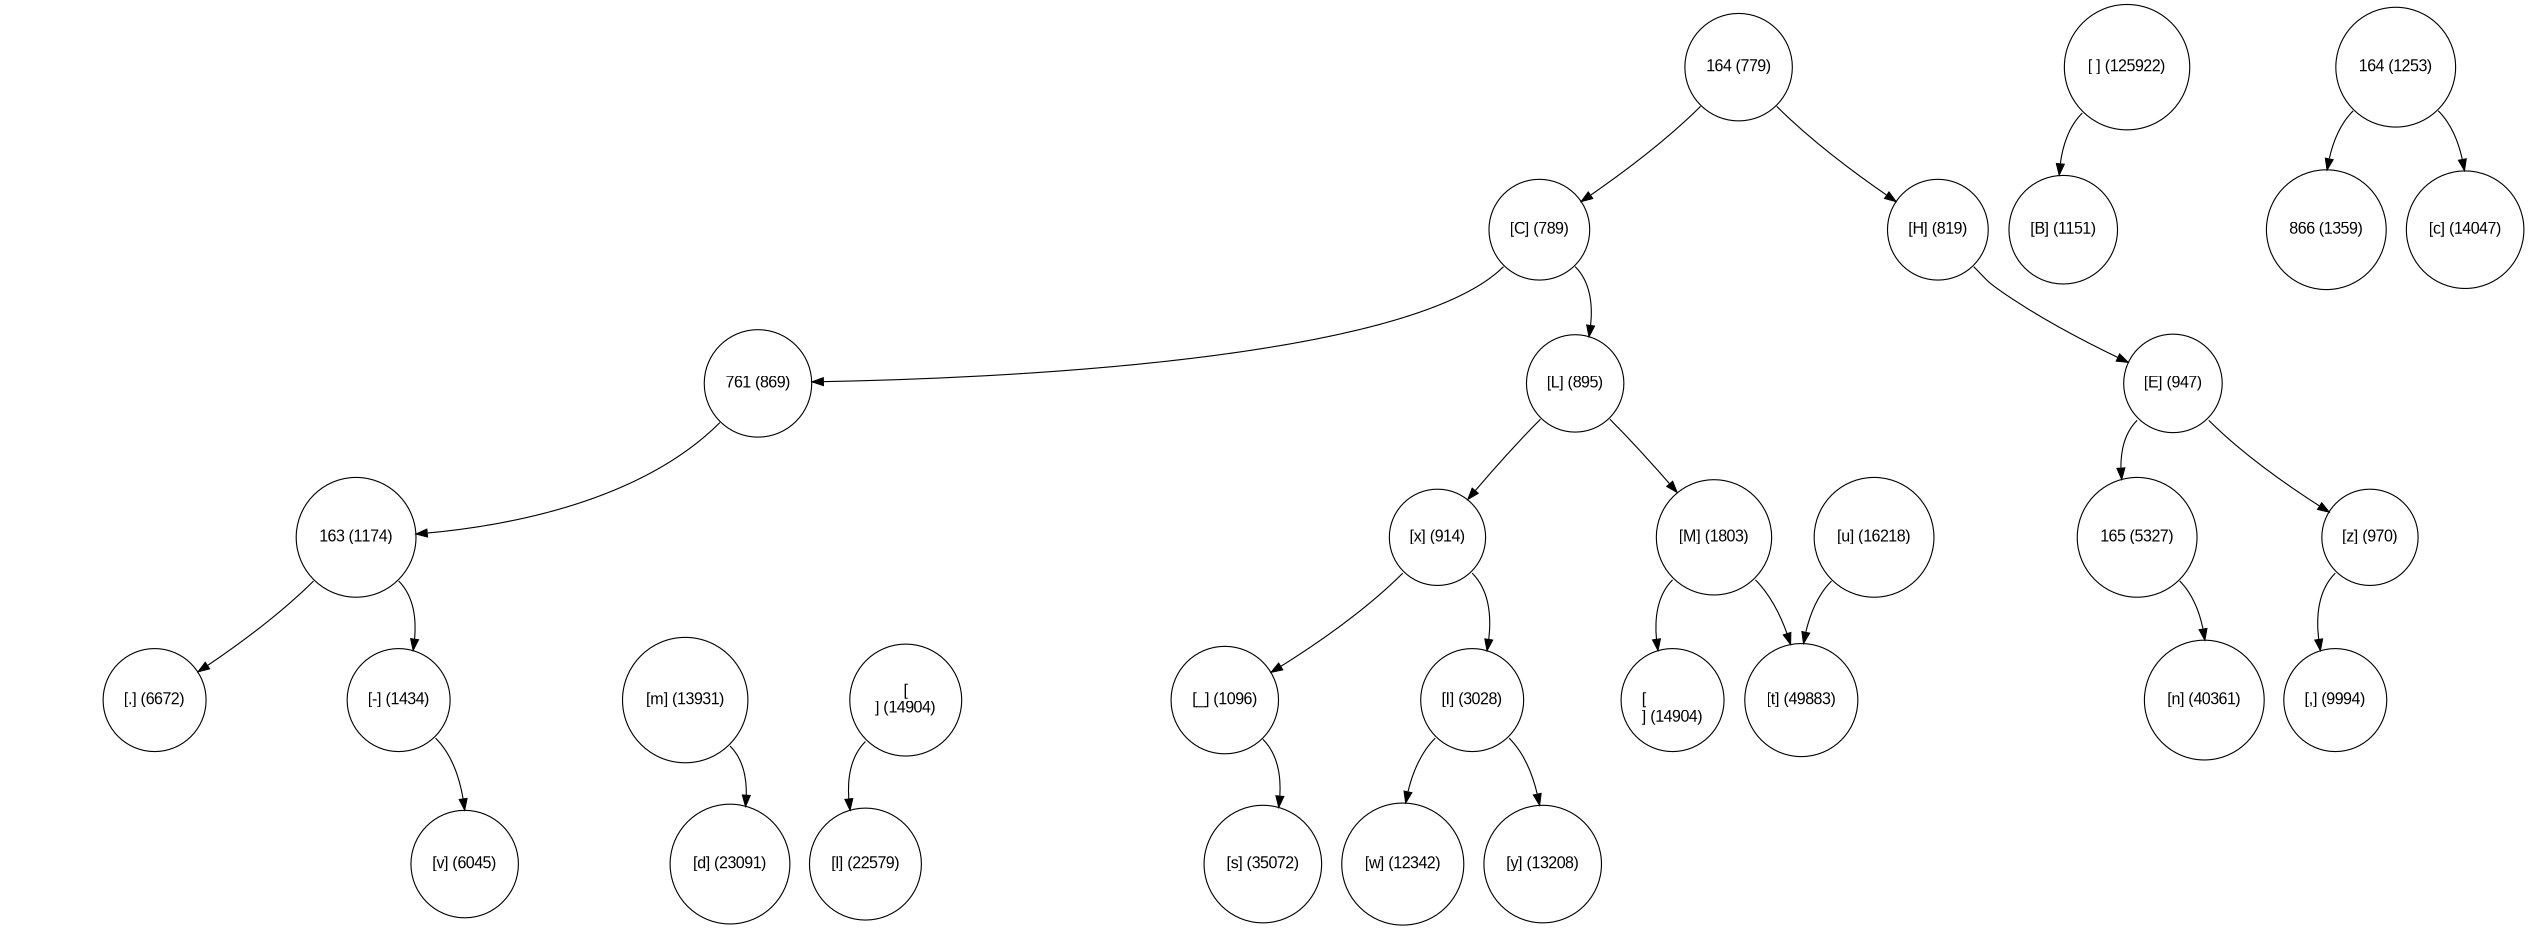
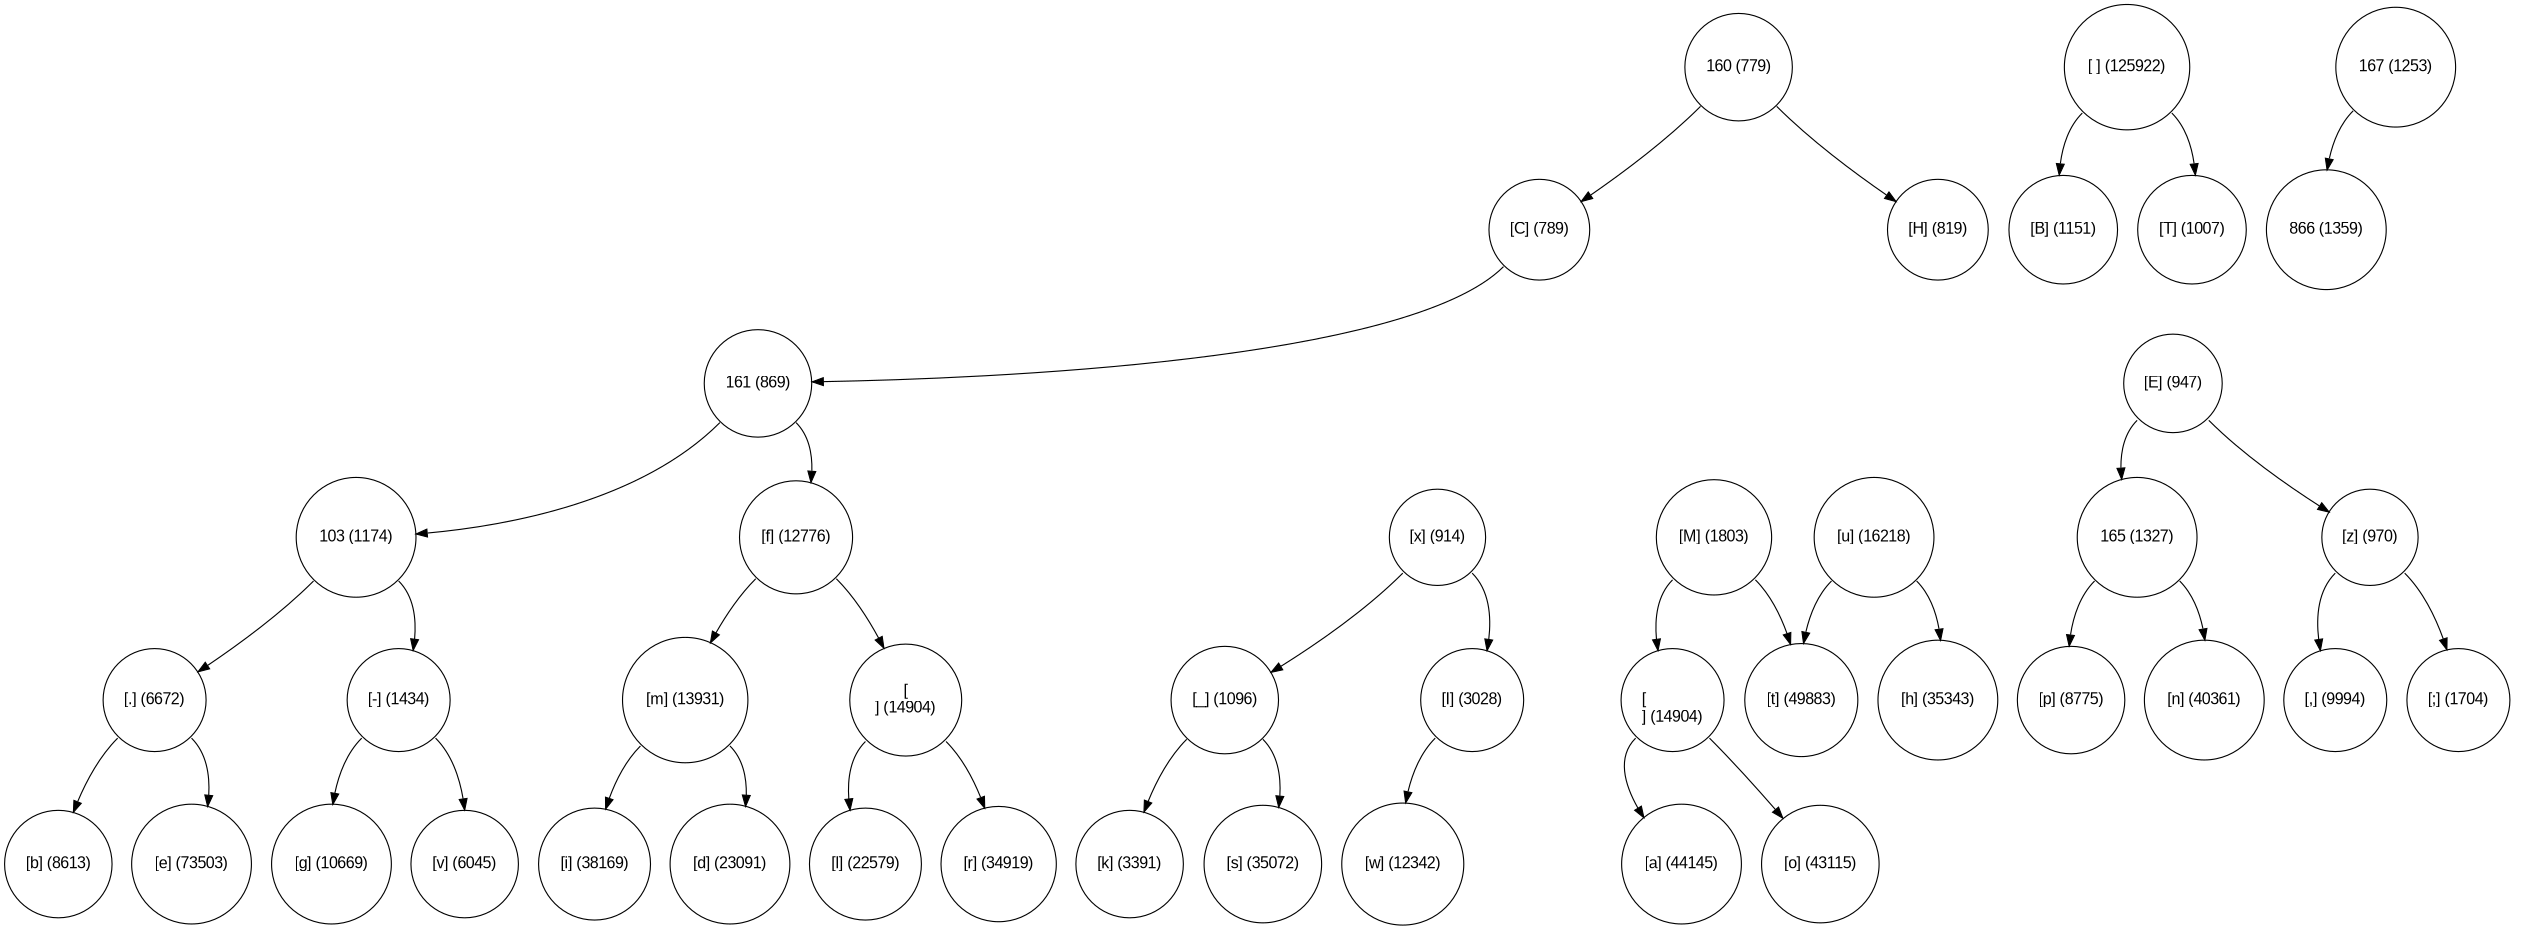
node "164 (779)": label "164 (779)" -> "160 (779)"
node "164 (1253)": label "164 (1253)" -> "167 (1253)"
node "[T] (1007)": added
node "[c] (14047)": removed
edge "[H] (819)" -> "[E] (947)": removed
node "761 (869)": label "761 (869)" -> "161 (869)"
node "[L] (895)": removed
node "163 (1174)": label "163 (1174)" -> "103 (1174)"
node "[f] (12776)": added
node "165 (5327)": label "165 (5327)" -> "165 (1327)"
node "[h] (35343)": added
node "[p] (8775)": added
node "[;] (1704)": added
node "[b] (8613)": added
node "[e] (73503)": added
node "[g] (10669)": added
node "[i] (38169)": added
node "[r] (34919)": added
node "[k] (3391)": added
node "[y] (13208)": removed
node "[a] (44145)": added
node "[o] (43115)": added
